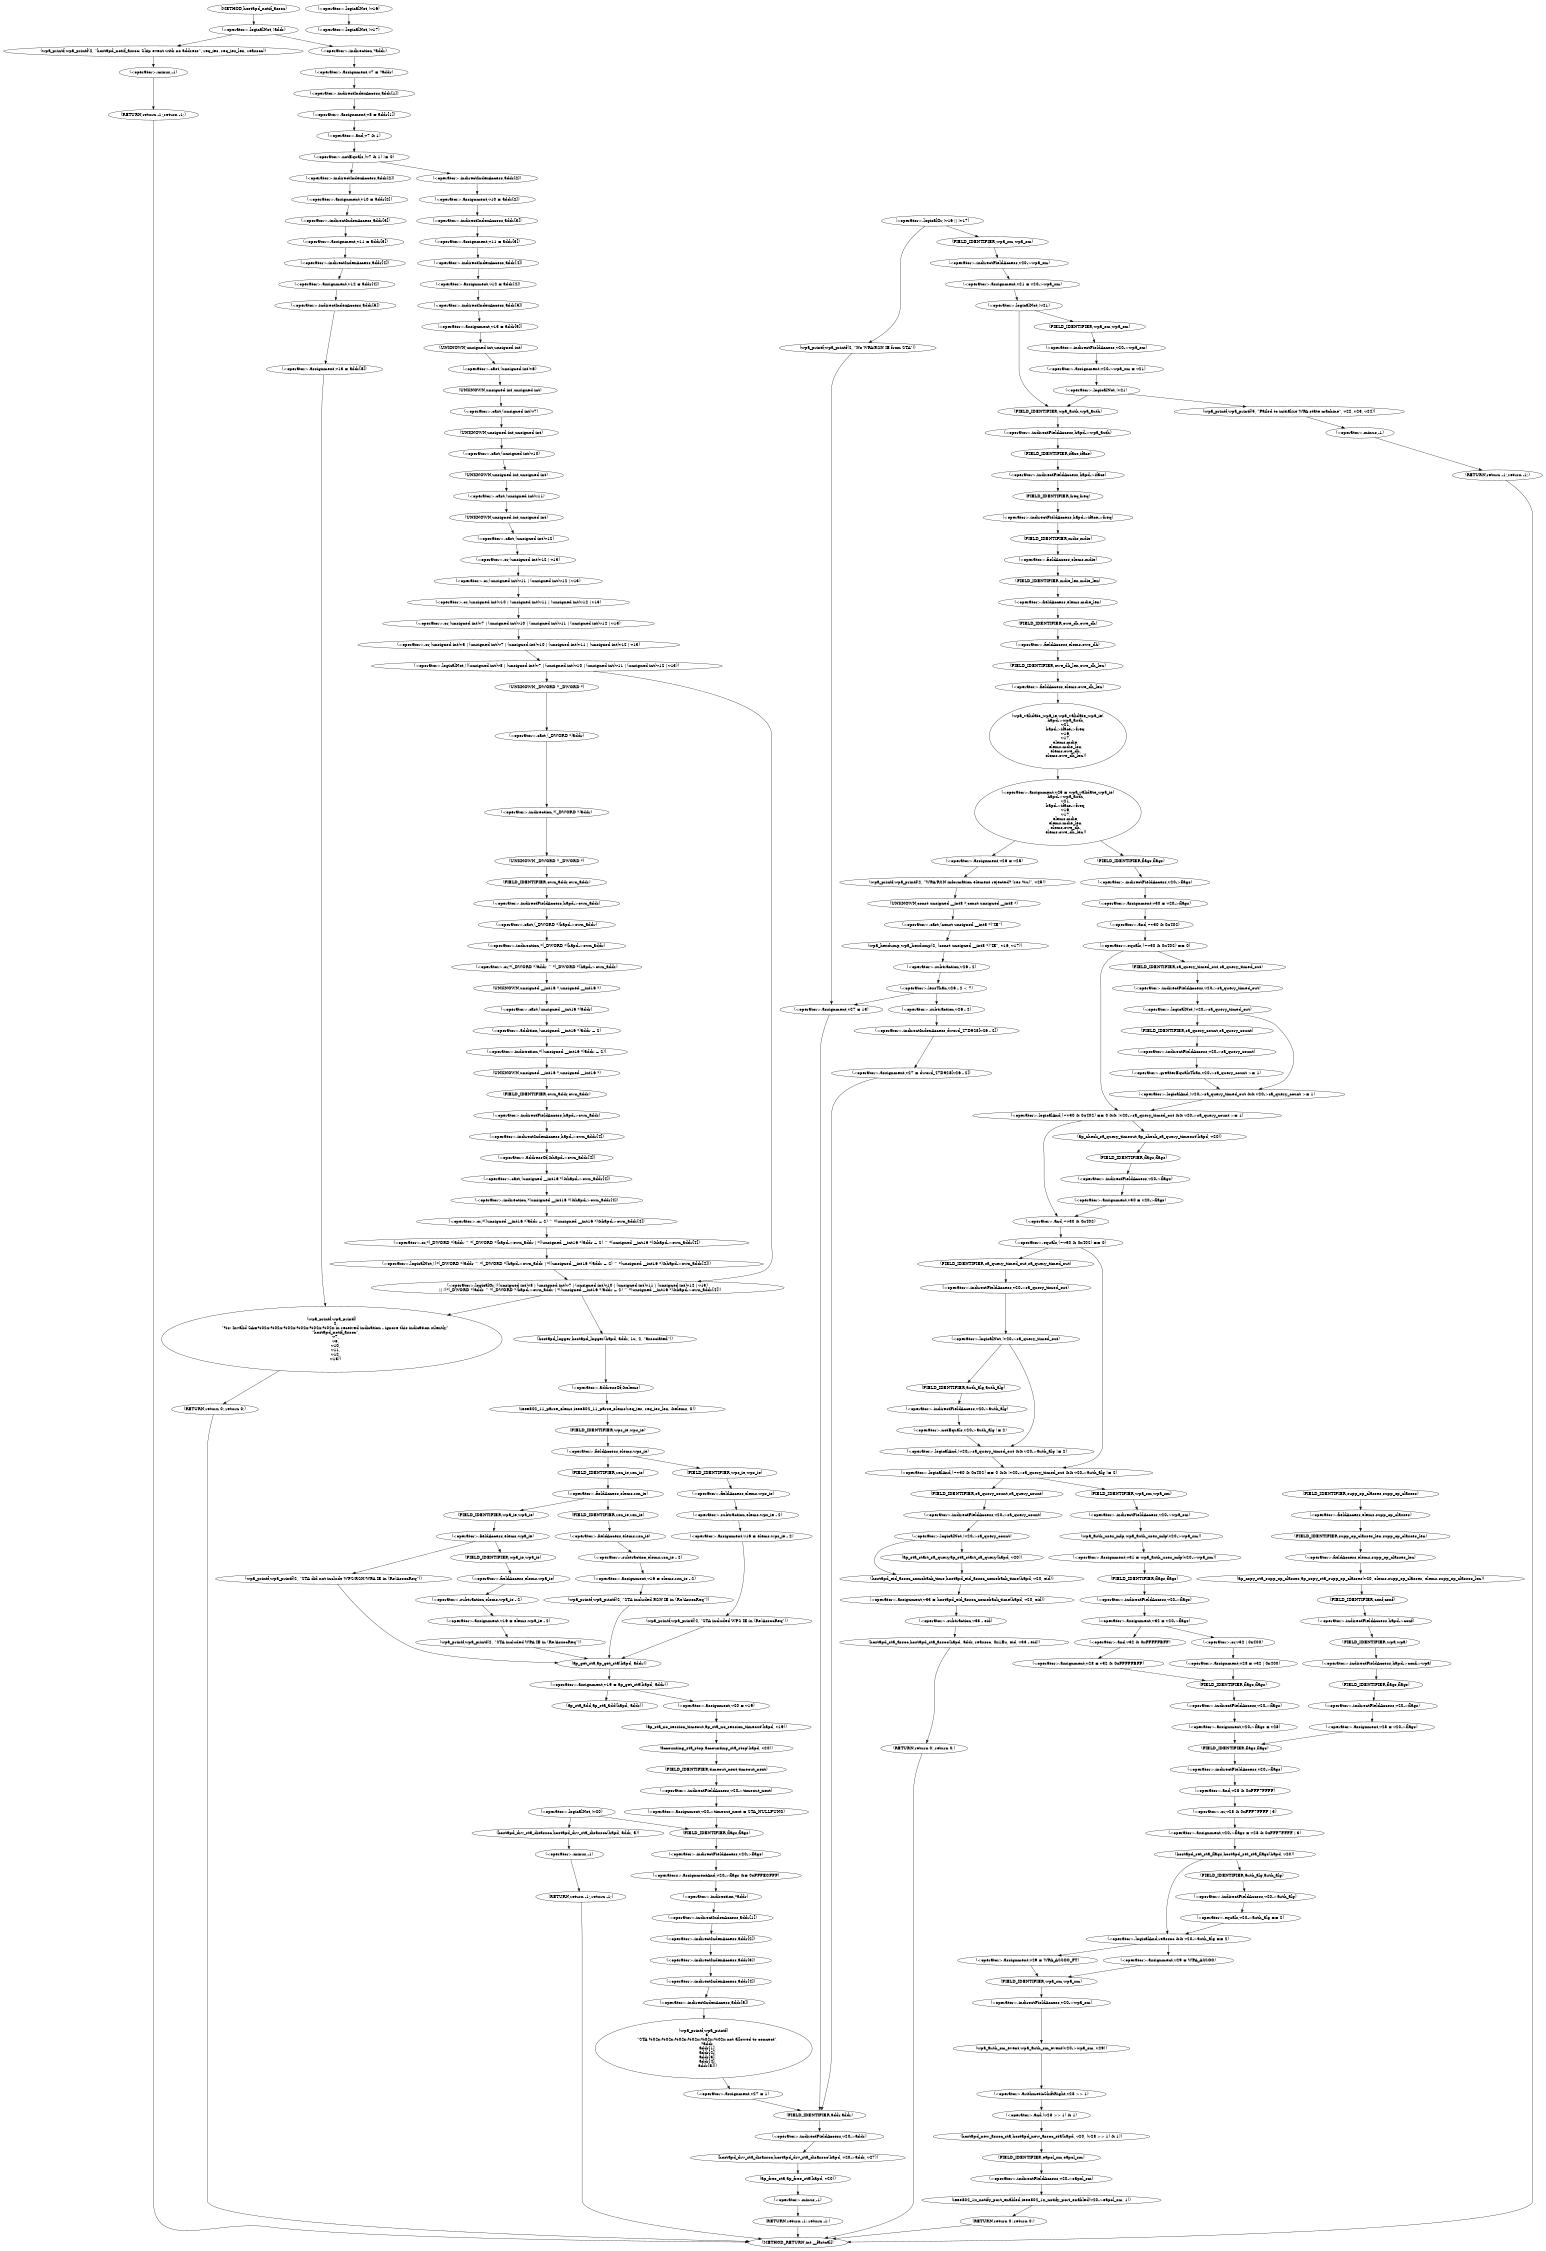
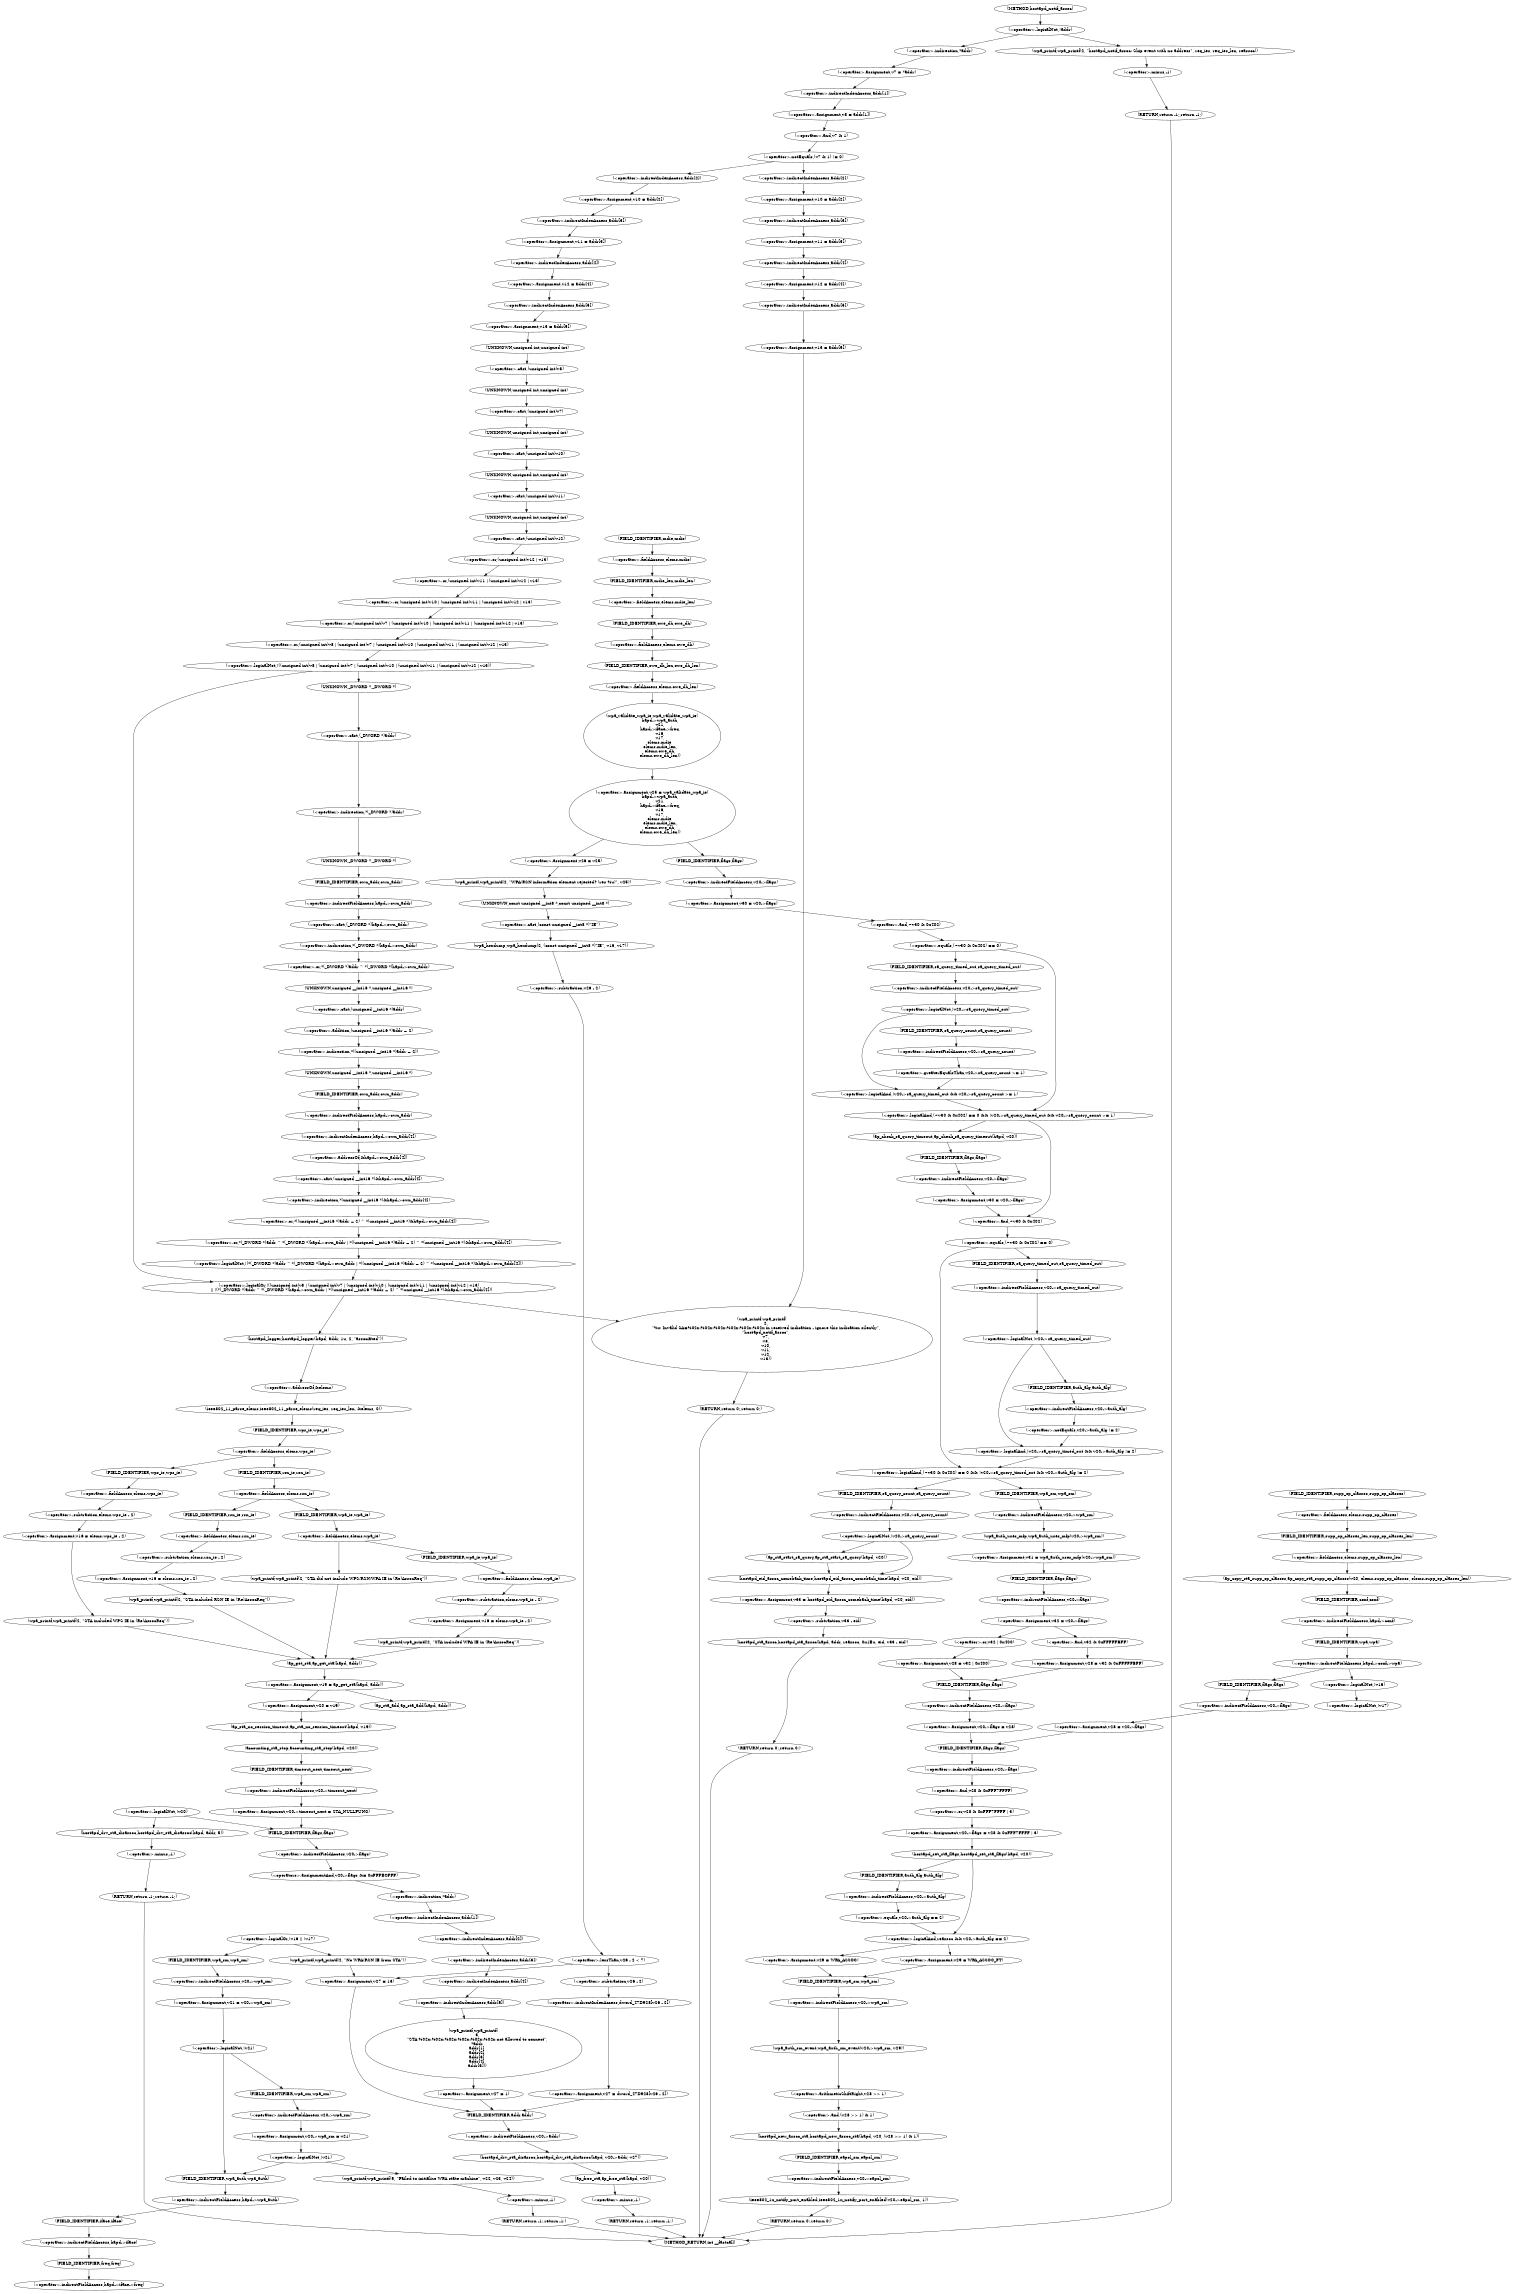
edge "(<operator>.indirectFieldAccess,hapd->iface->freq)" -> "(FIELD_IDENTIFIER,mdie,mdie)": removed
edge "(<operator>.indirectFieldAccess,hapd->conf->wpa)" -> "(<operator>.logicalNot,!v16)": added
